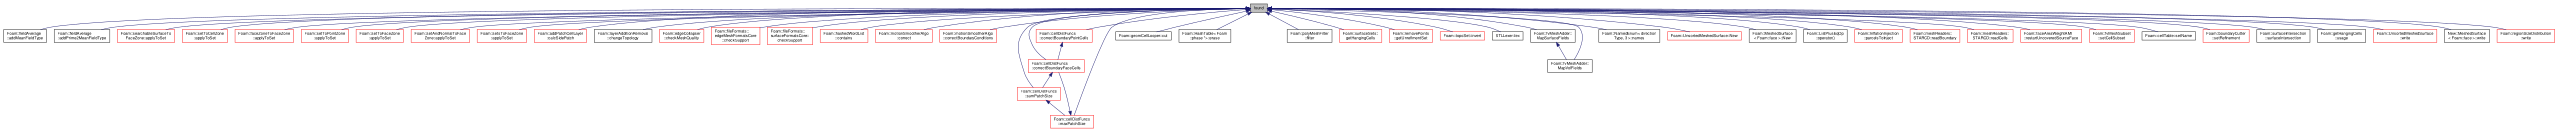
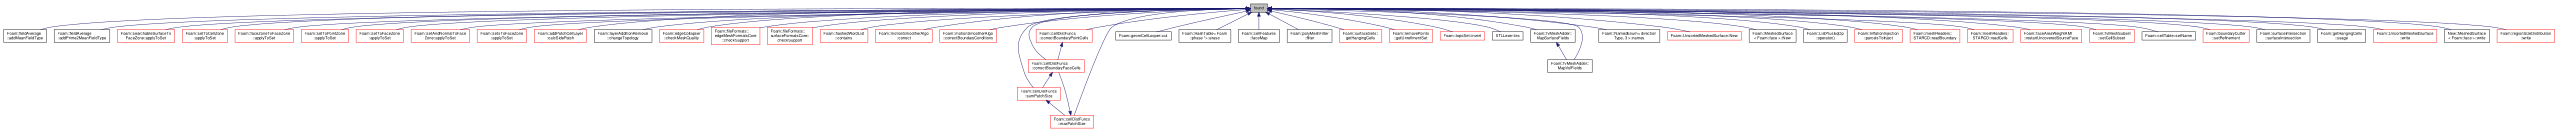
node "Foam::cellFeatures ::faceMap": added
